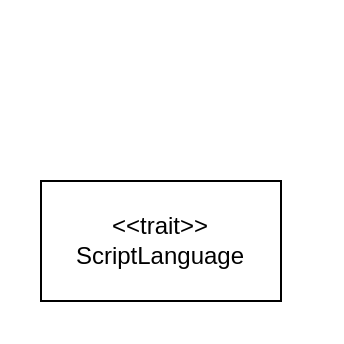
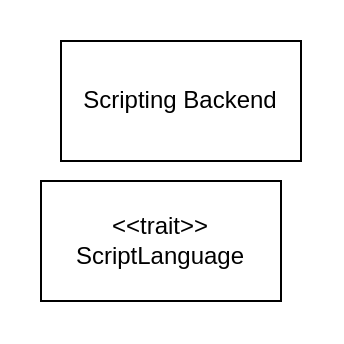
node "Scripting Backend": added
